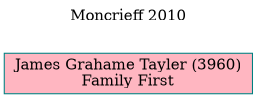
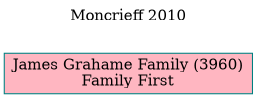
node "James Grahame Tayler (3960) Family First": label "James Grahame Tayler (3960) Family First" -> "James Grahame Family (3960) Family First"
